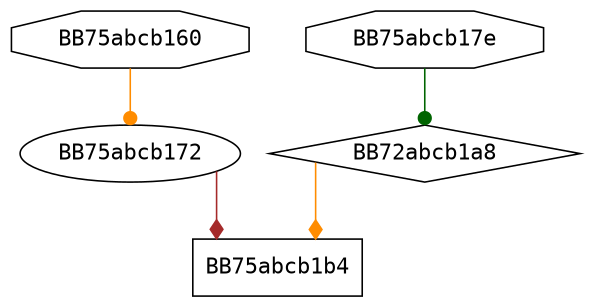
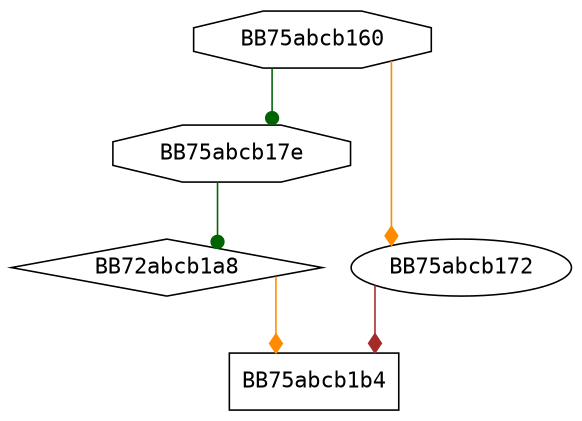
edge "BB75abcb160" -> "BB75abcb172": arrowhead dot -> diamond
edge "BB75abcb160" -> "BB75abcb17e": added
